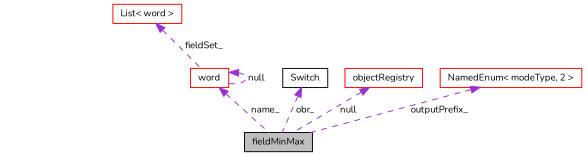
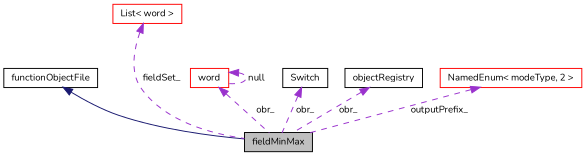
edge "word" -> "List< word >": now "fieldMinMax" -> "List< word >"
node "functionObjectFile": added
node "objectRegistry": color red -> black
edge "fieldMinMax" -> "word": label " name_" -> " obr_"
edge "fieldMinMax" -> "objectRegistry": label " null" -> " obr_"
